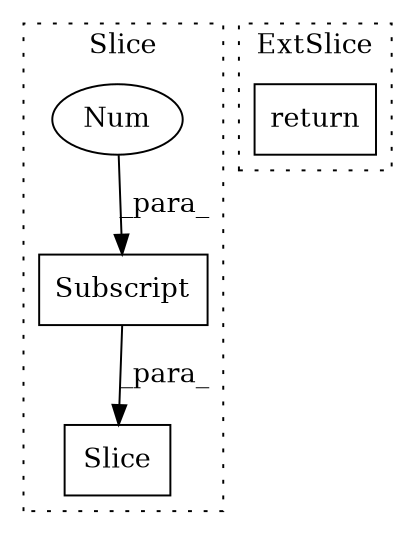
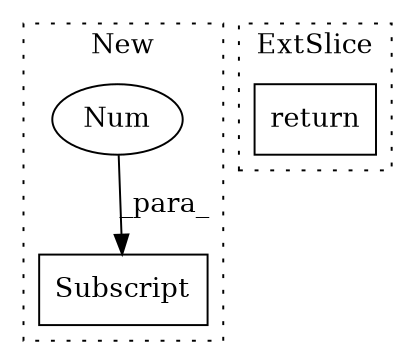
cluster "Slice": label "Slice" -> "New"
node "Slice": removed
